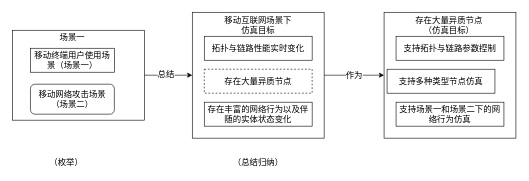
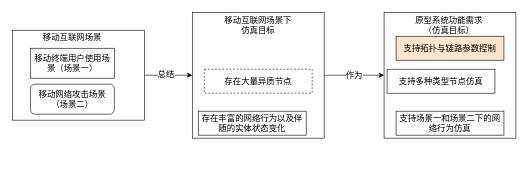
node "存在大量异质节点（仿真目标）": label "存在大量异质节点（仿真目标）" -> "原型系统功能需求（仿真目标）"
node "场景一": label "场景一" -> "移动互联网场景"
node "拓扑与链路性能实时变化": removed
node "支持拓扑与链路参数控制": fillcolor #ffffff -> #ffe6cc
node "移动终端用户使用场景（场景一）": size 84x24 -> 84x30
node "存在丰富的网络行为以及伴随的实体状态变化": moved (258, 114) -> (252, 123)
node "支持场景一和场景二下的网络行为仿真": moved (450, 114) -> (450, 123)
node "（枚举）": removed
node "（总结归纳）": removed
